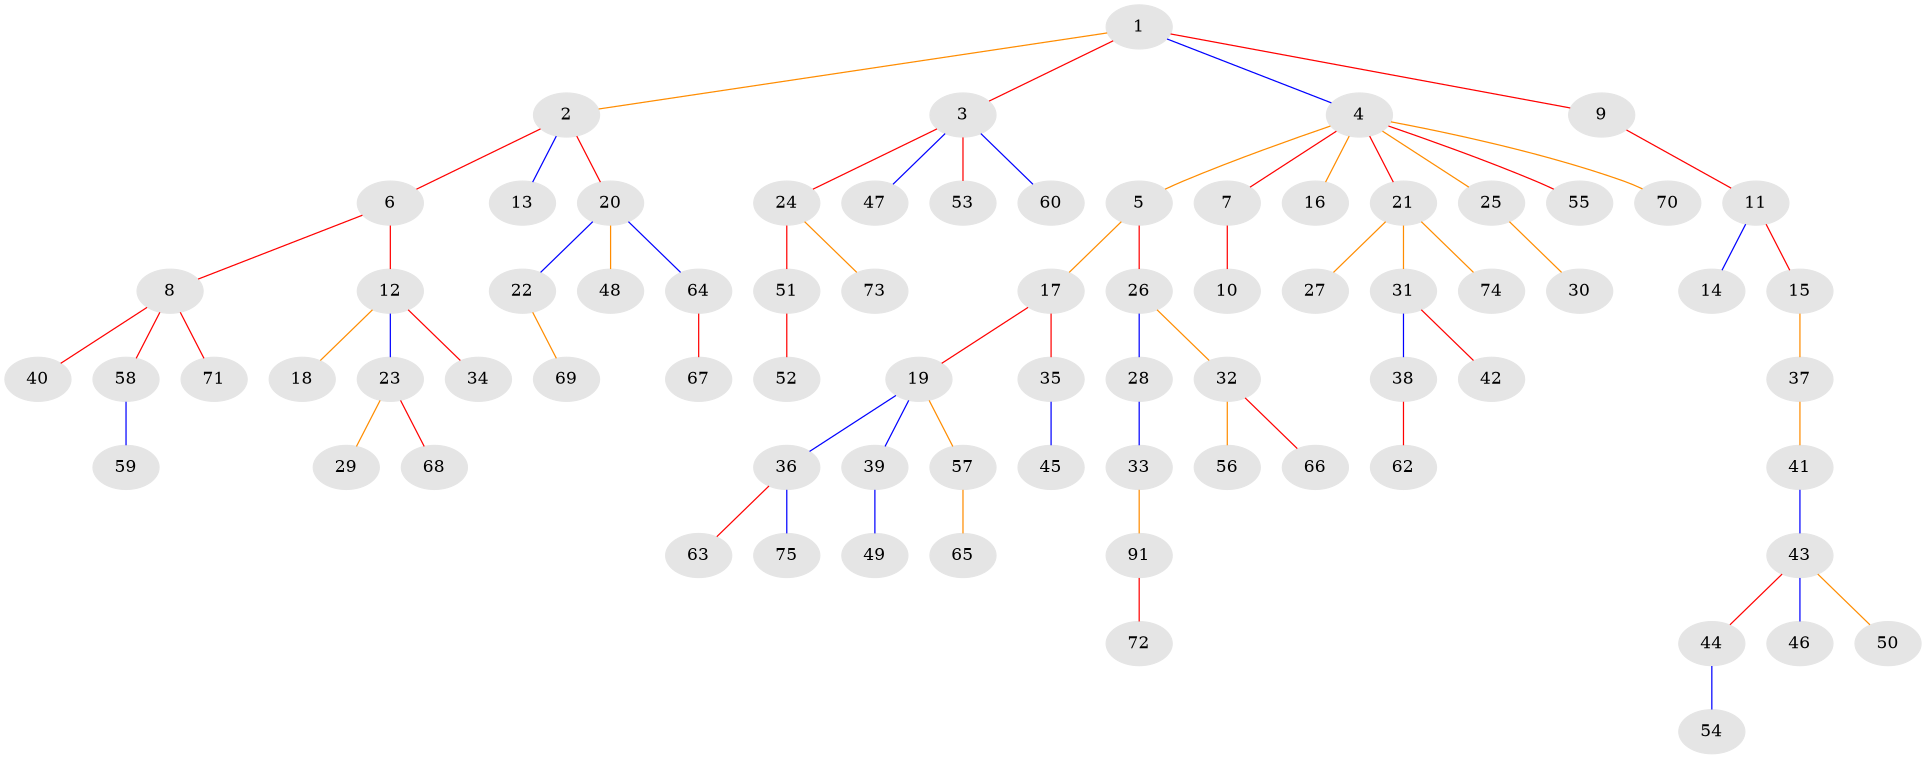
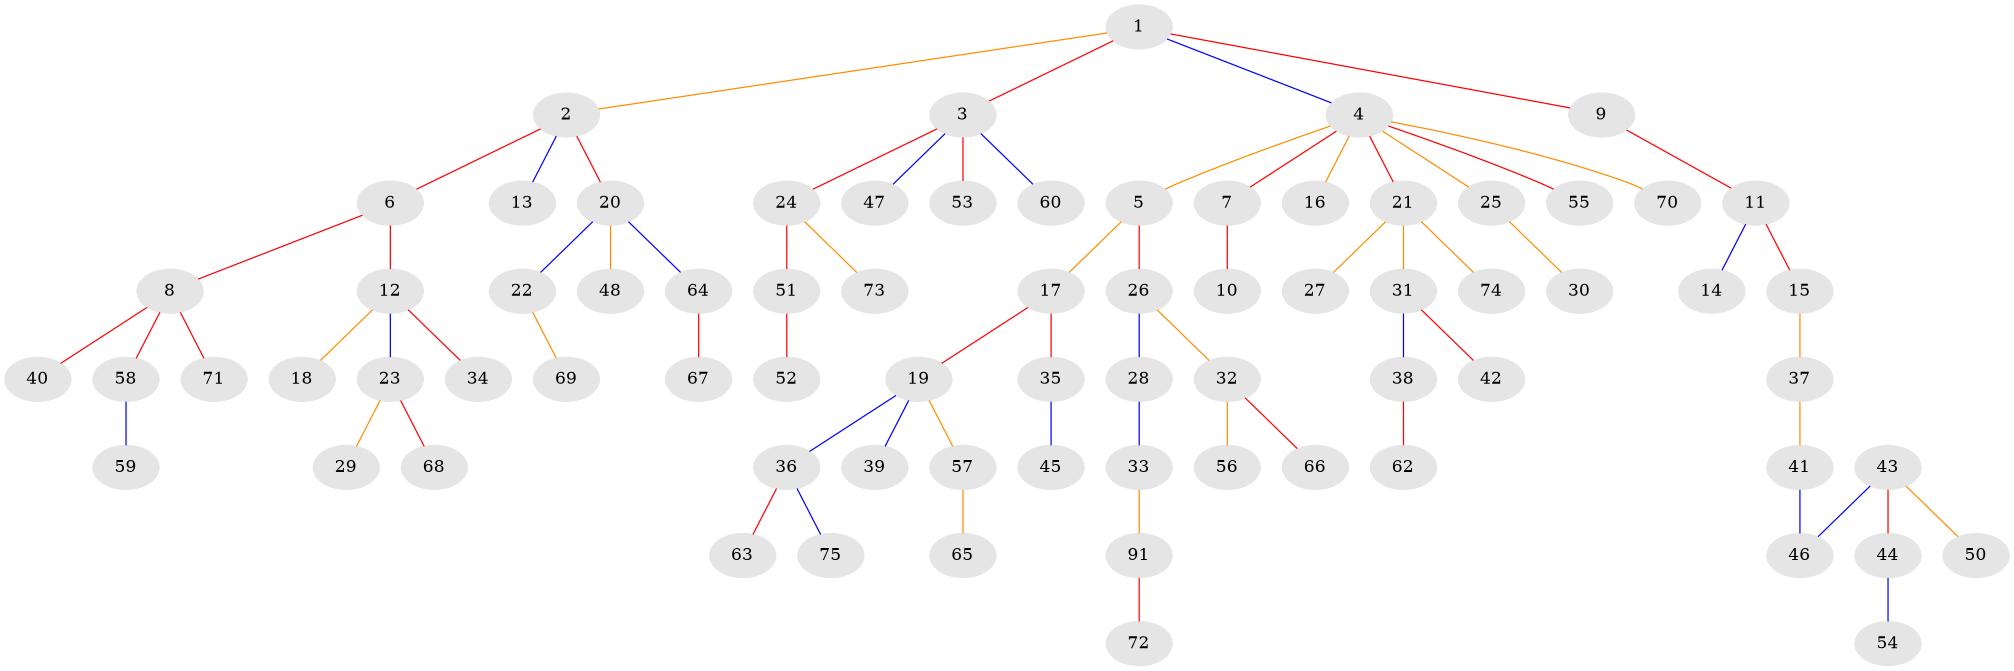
edge "41" -- "43": now "41" -- "46"
node "49": removed
